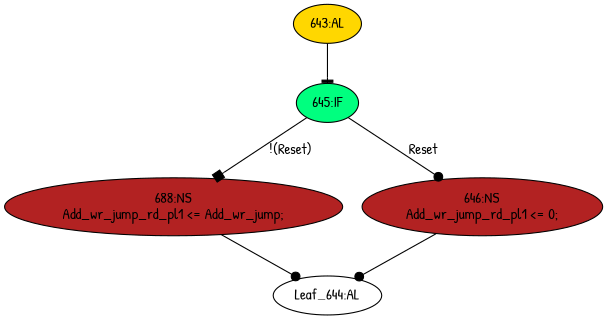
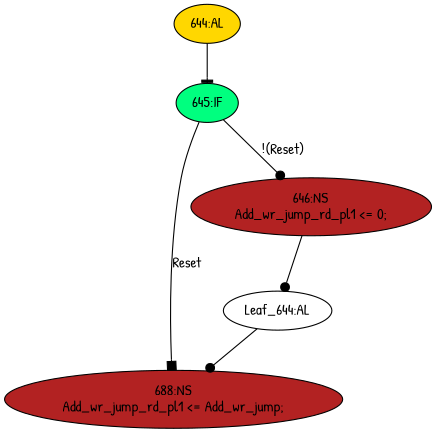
node "643:AL": label "643:AL" -> "644:AL"
edge "645:IF" -> "688:NS Add_wr_jump_rd_pl1 <= Add_wr_jump;": label "!(Reset)" -> "Reset"
edge "645:IF" -> "646:NS Add_wr_jump_rd_pl1 <= 0;": label "Reset" -> "!(Reset)"
edge "688:NS Add_wr_jump_rd_pl1 <= Add_wr_jump;" -> "Leaf_644:AL": reversed
